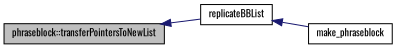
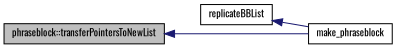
edge "replicateBBList" -> "phraseblock::transferPointersToNewList": now "make_phraseblock" -> "phraseblock::transferPointersToNewList"
